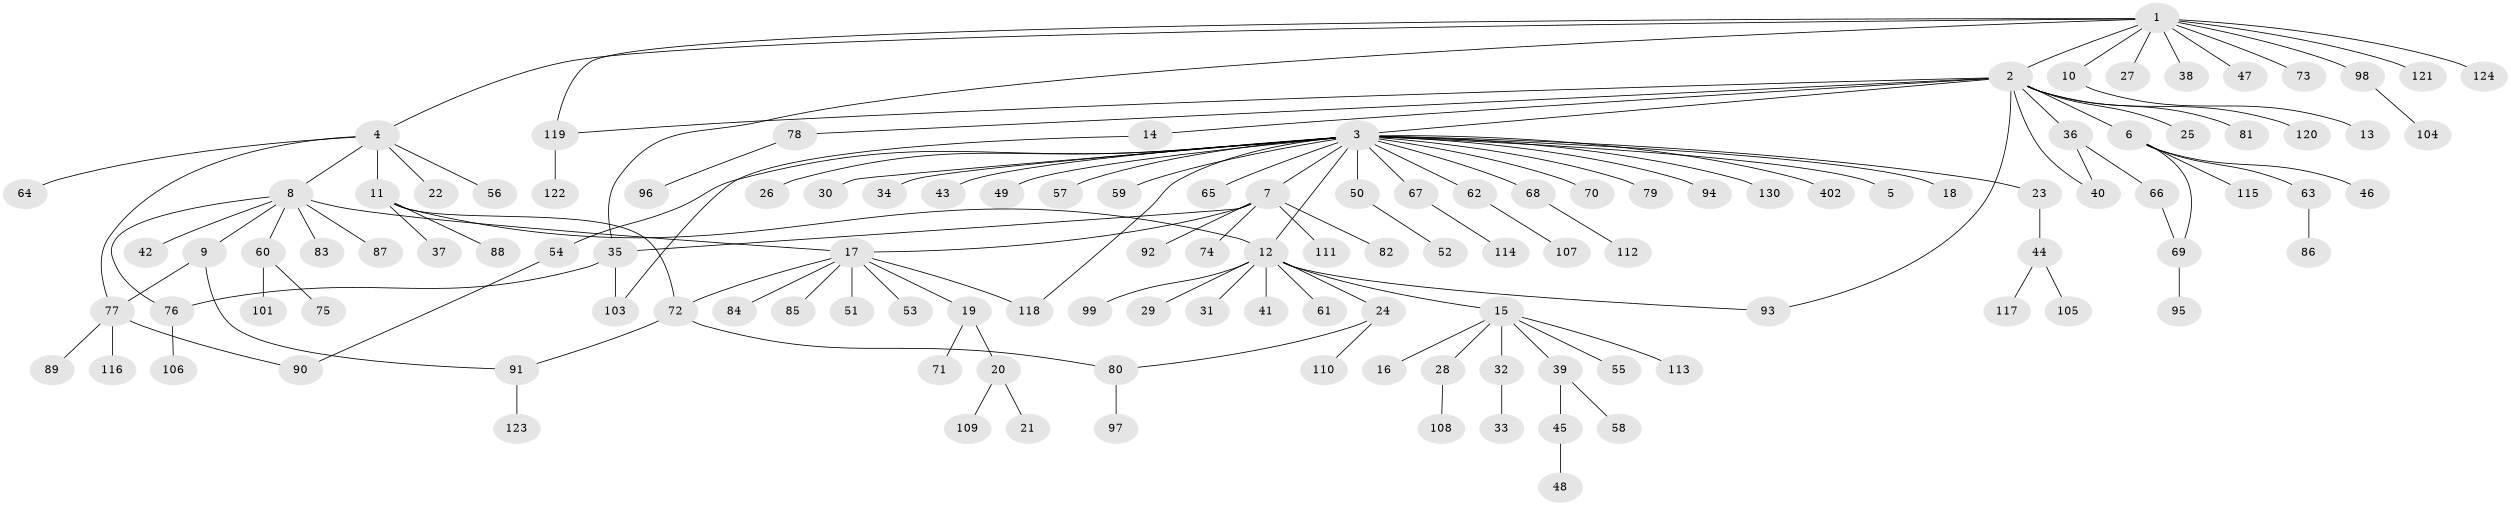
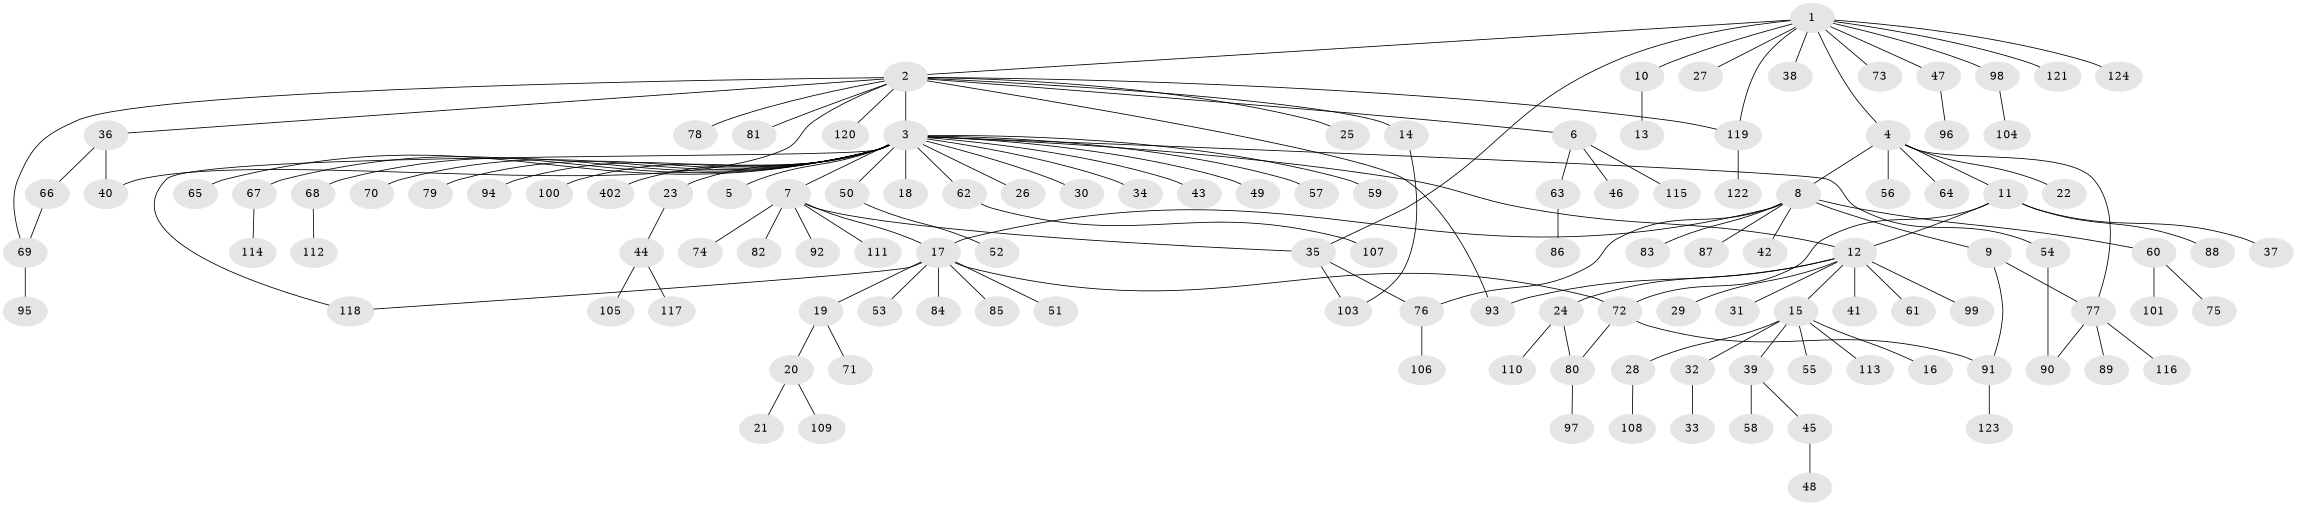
edge "78" -- "96": now "47" -- "96"
edge "6" -- "69": now "2" -- "69"
node "130": label "130" -> "100"
